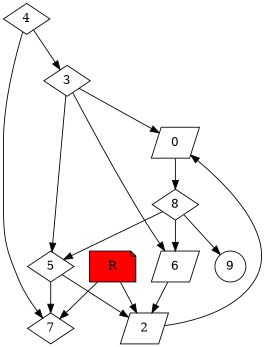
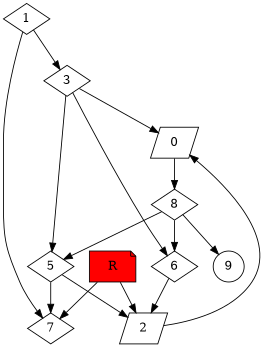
node "4": label "4" -> "1"
node "6": shape parallelogram -> diamond
